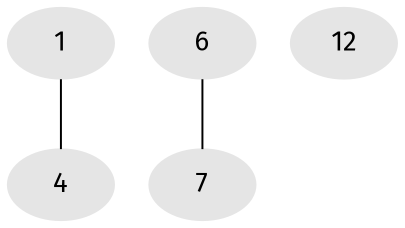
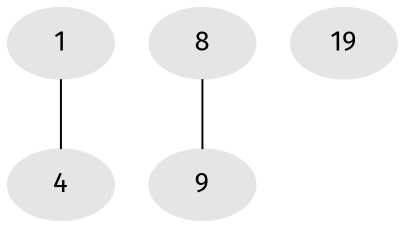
node "6": label "6" -> "8"
node "12": label "12" -> "19"
node "7": label "7" -> "9"
